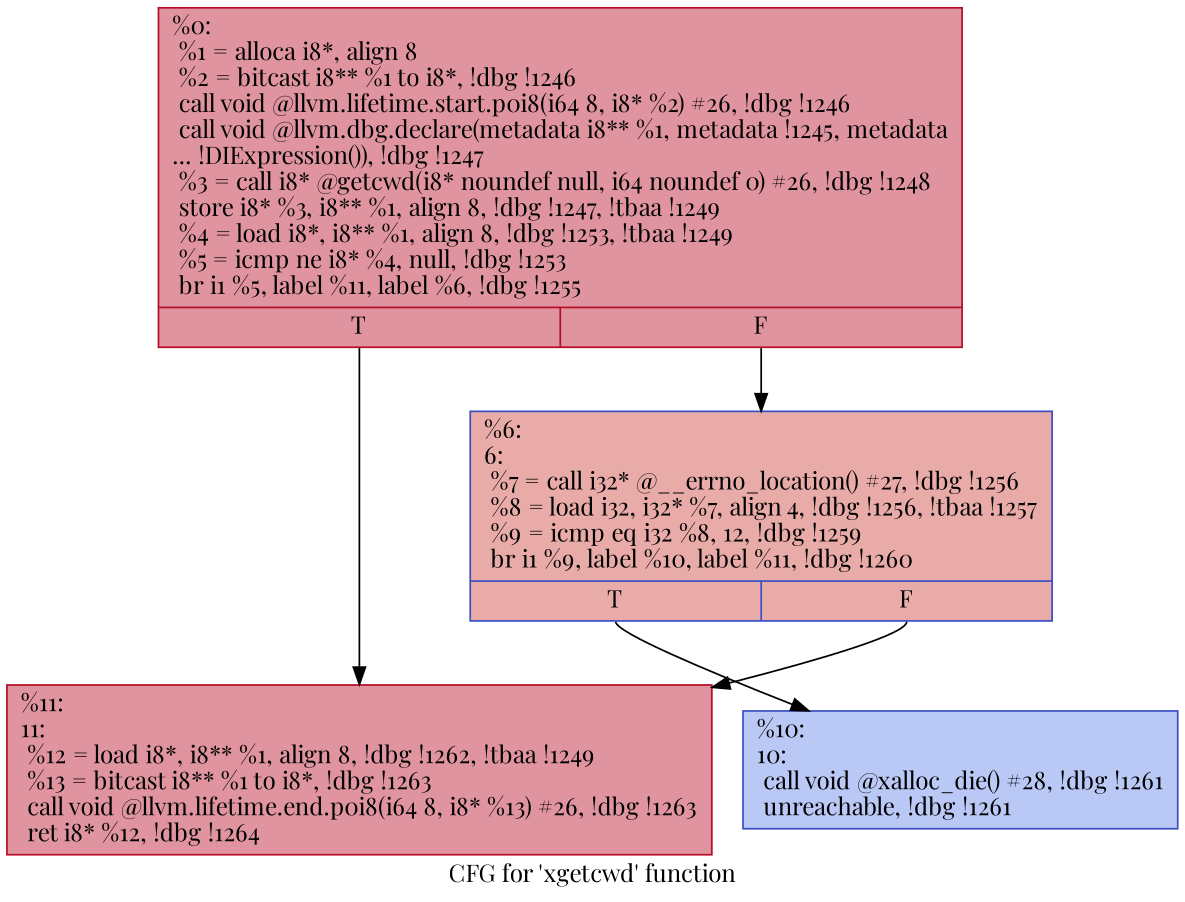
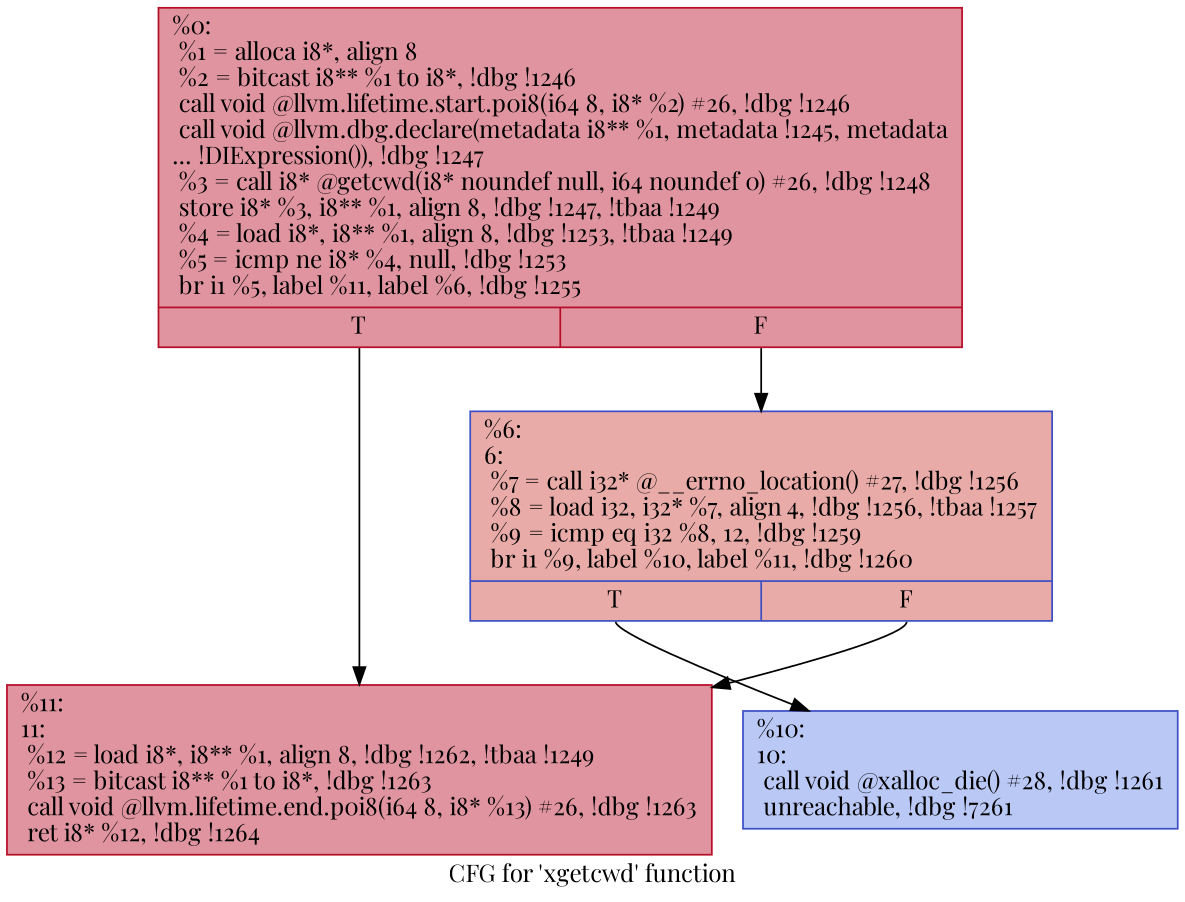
node "%10:": text "unreachable, !dbg !1261" -> "unreachable, !dbg !7261"
